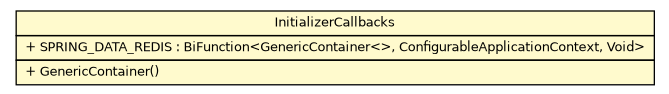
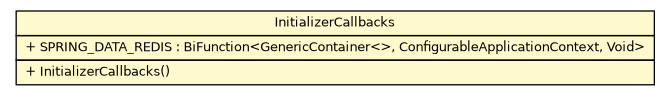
node "InitializerCallbacks": text "+ GenericContainer()" -> "+ InitializerCallbacks()"
